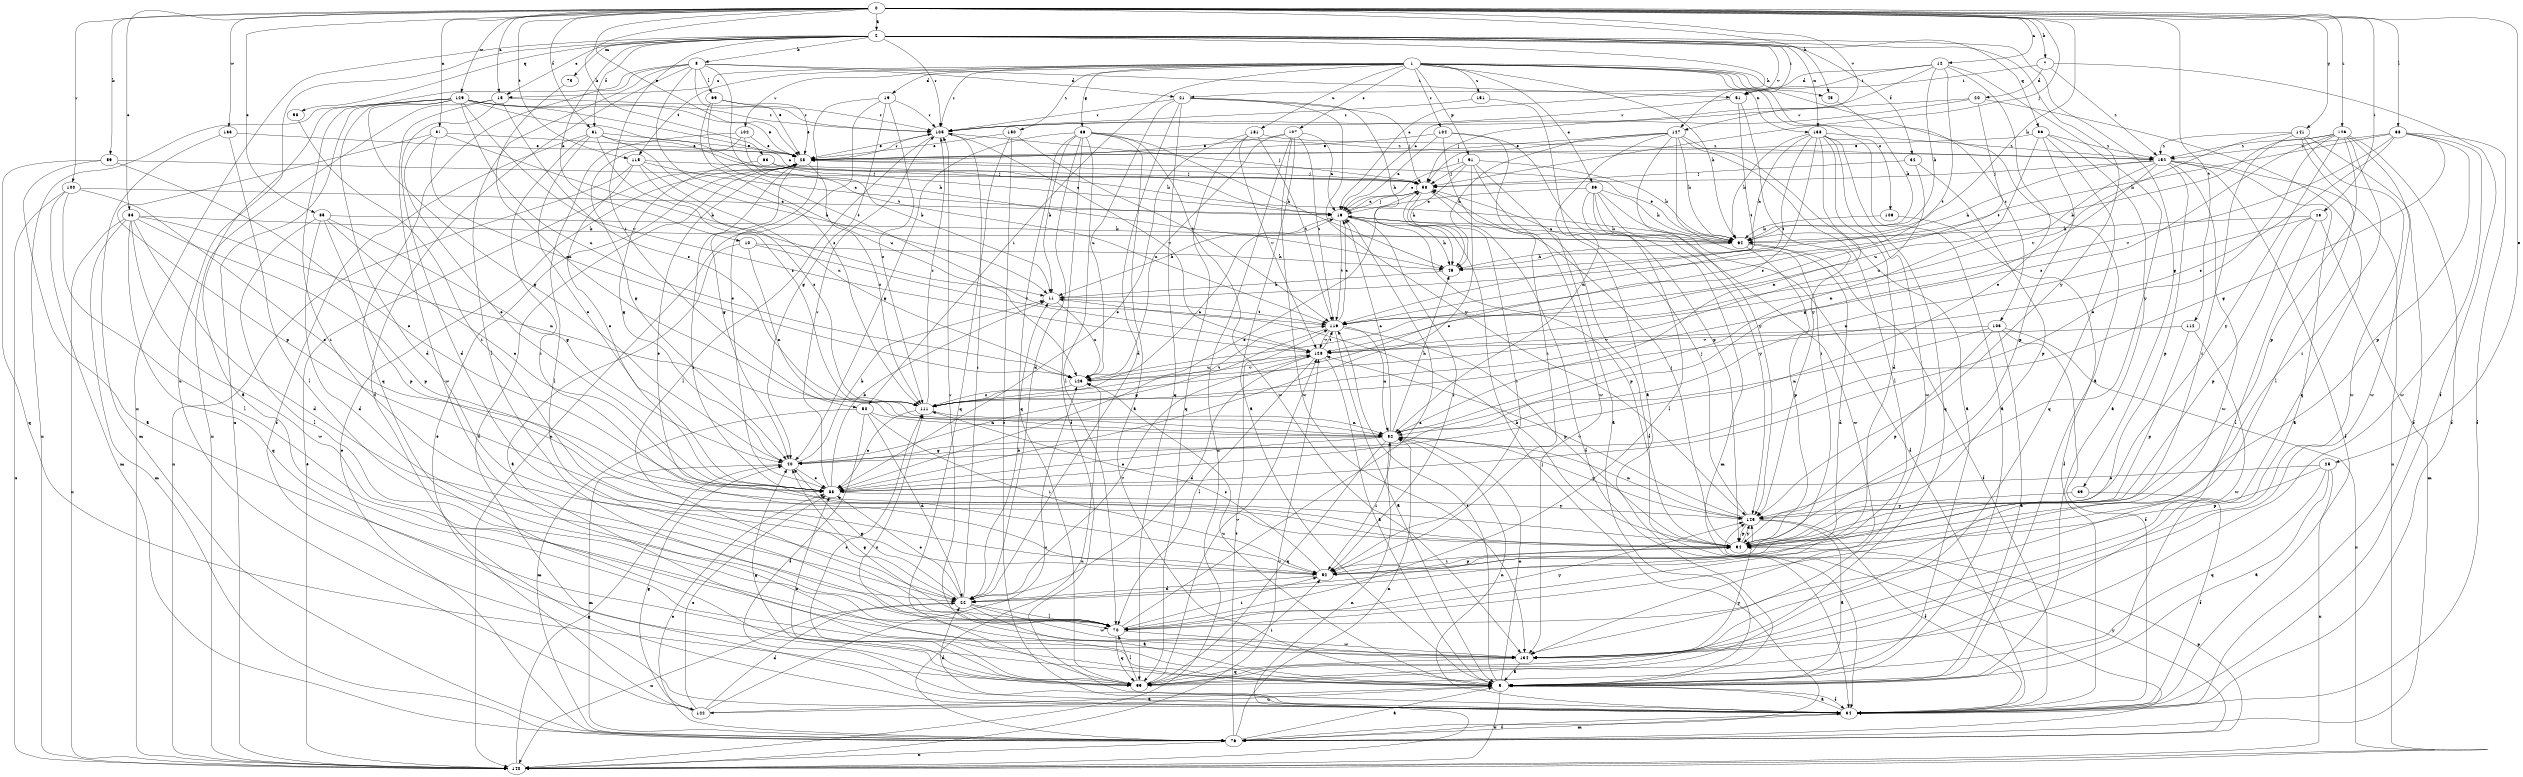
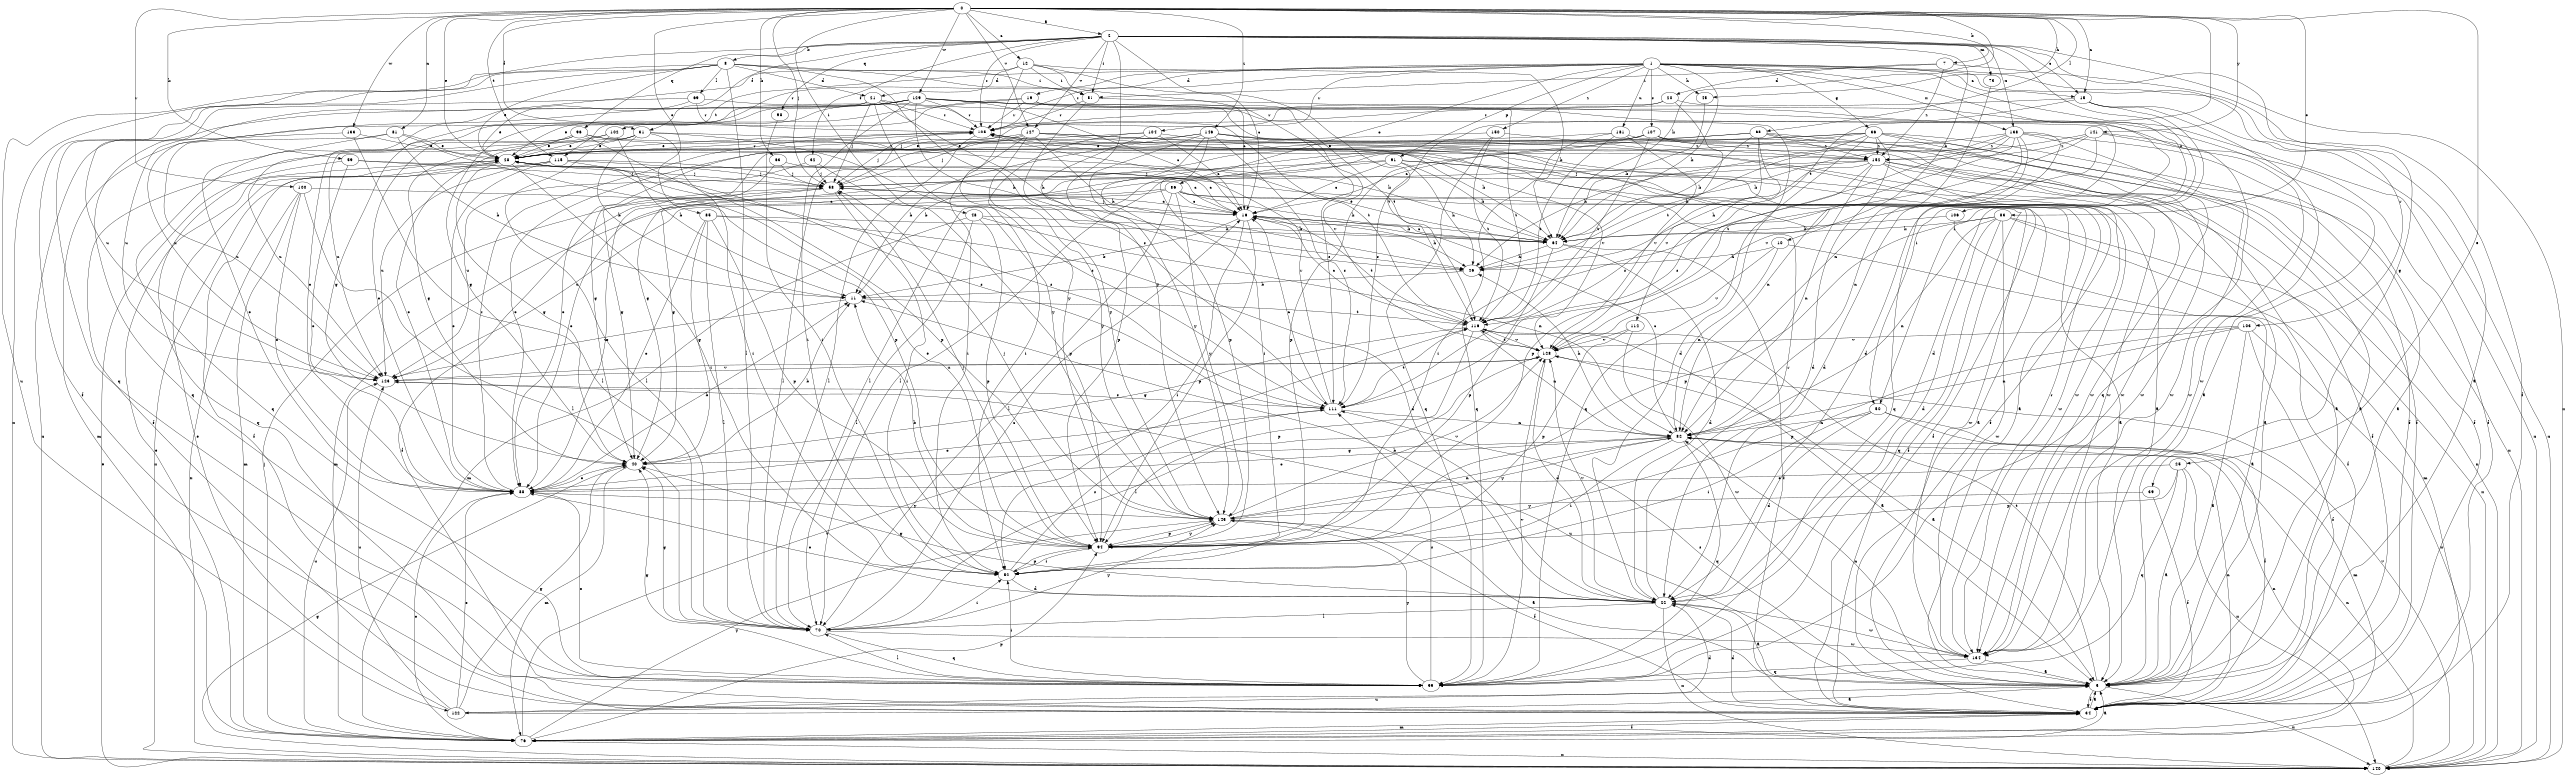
node "151": removed
edge "86" -> "123": added, label "u"
